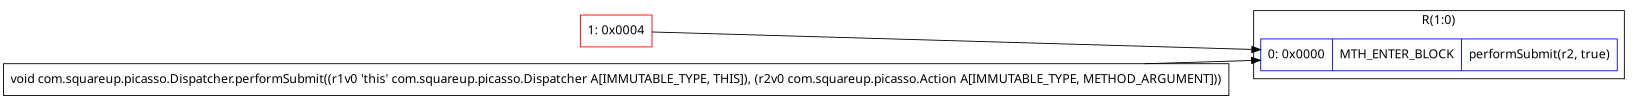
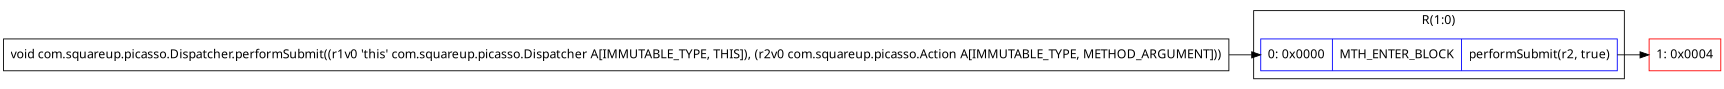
edge "1: 0x0004" -> "0: 0x0000": reversed
